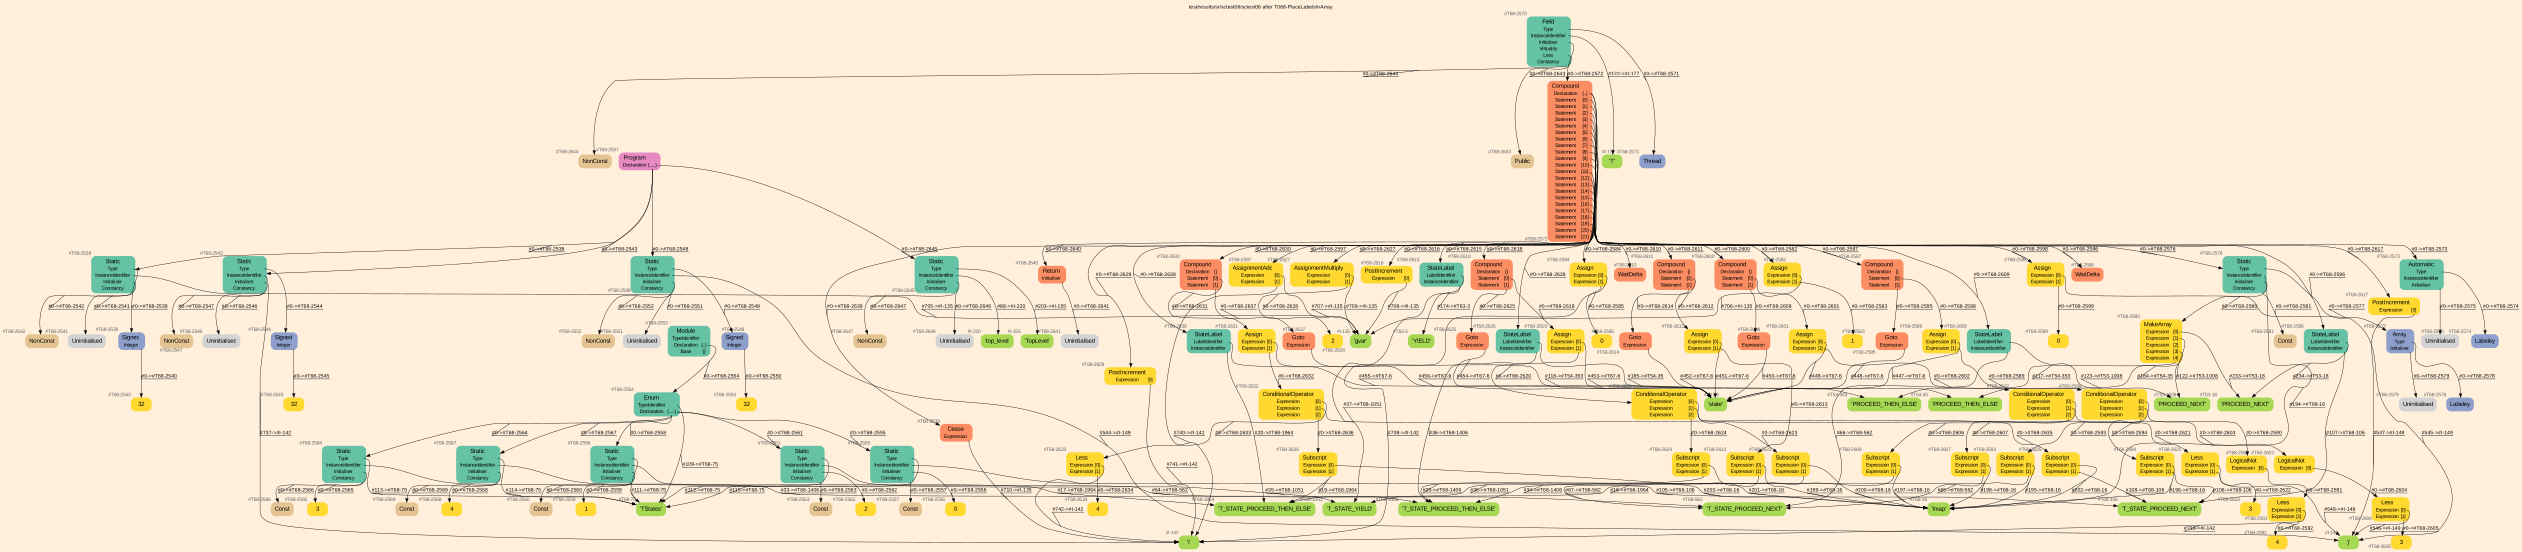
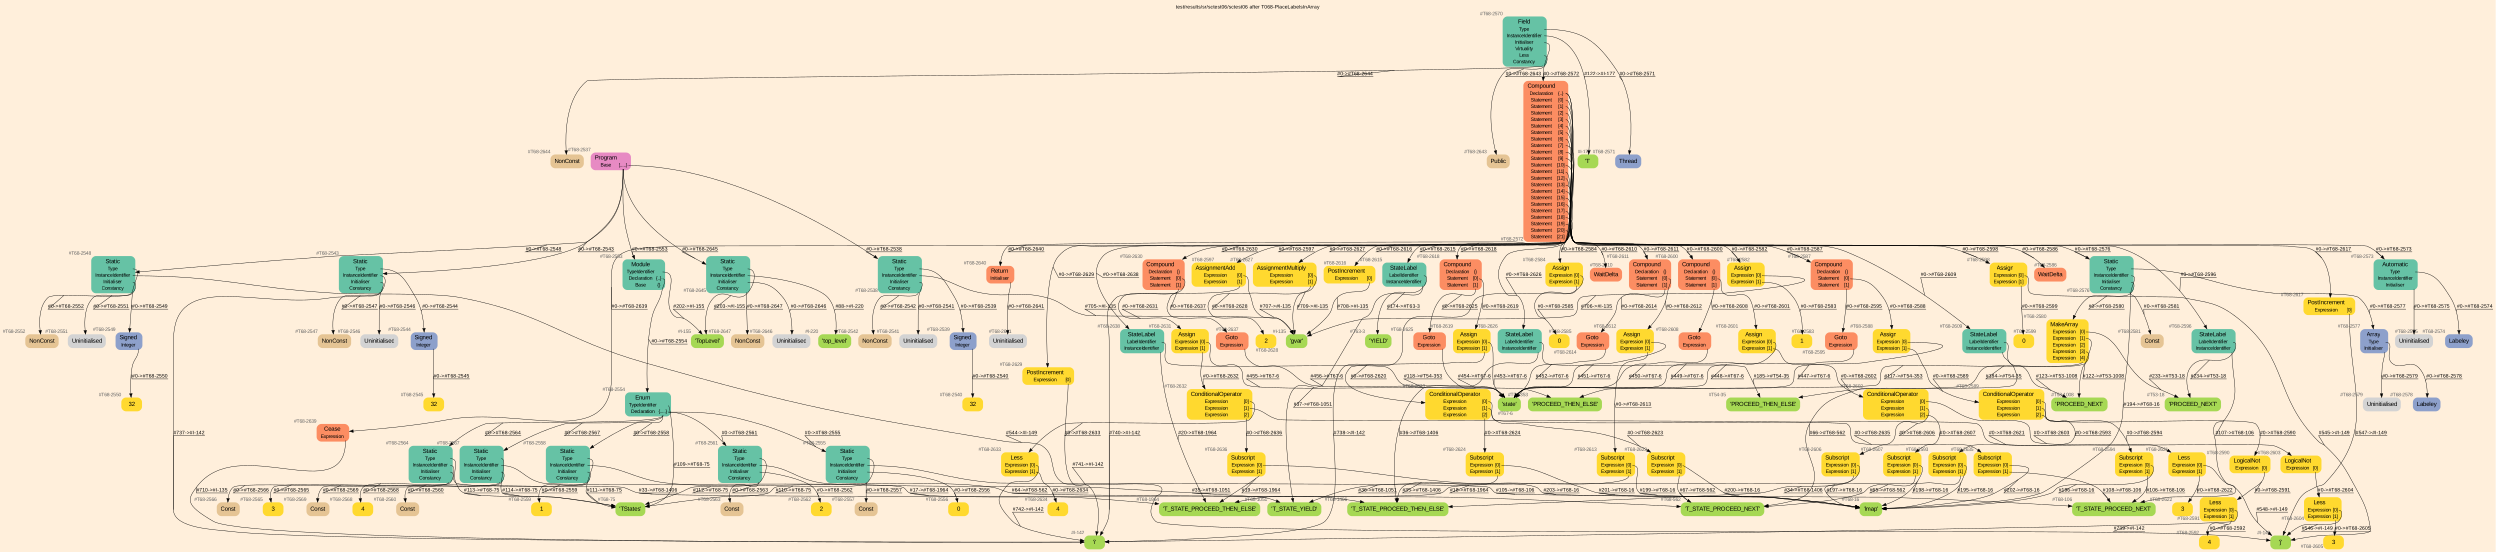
node "Program": text "Declaration" -> "Base"
edge "Program" -> "Module": added, label "#0->#T68-2553"
edge "Module" -> "'TopLevel'": added, label "#202->#I-155"
